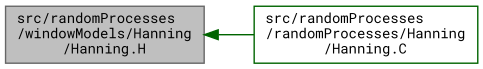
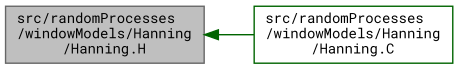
node "src/randomProcesses /randomProcesses/Hanning /Hanning.C": label "src/randomProcesses /randomProcesses/Hanning /Hanning.C" -> "src/randomProcesses /windowModels/Hanning /Hanning.C"
